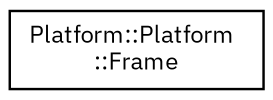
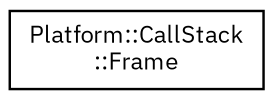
node "Platform::Platform ::Frame": label "Platform::Platform ::Frame" -> "Platform::CallStack ::Frame"
